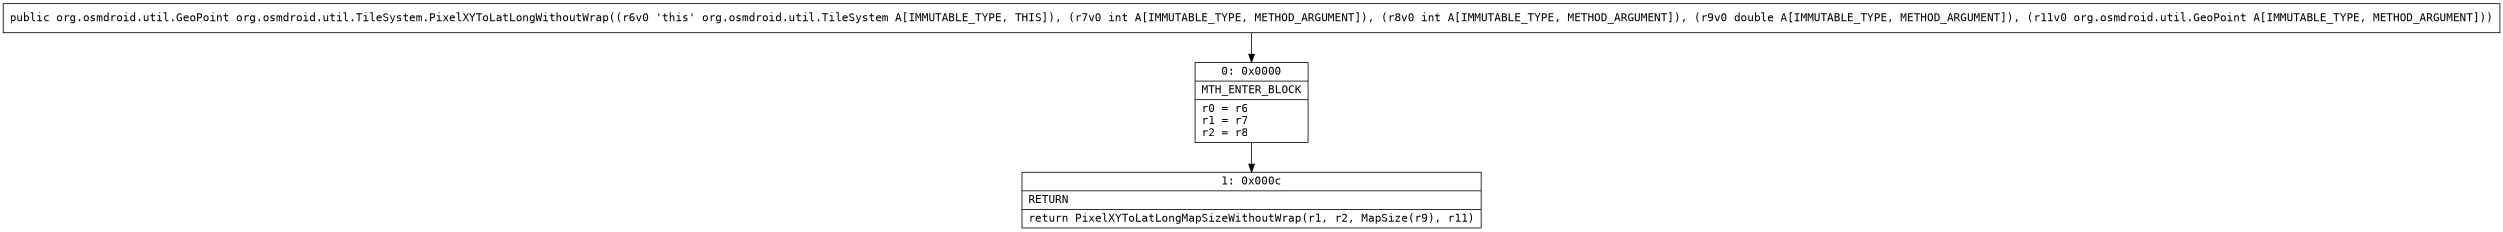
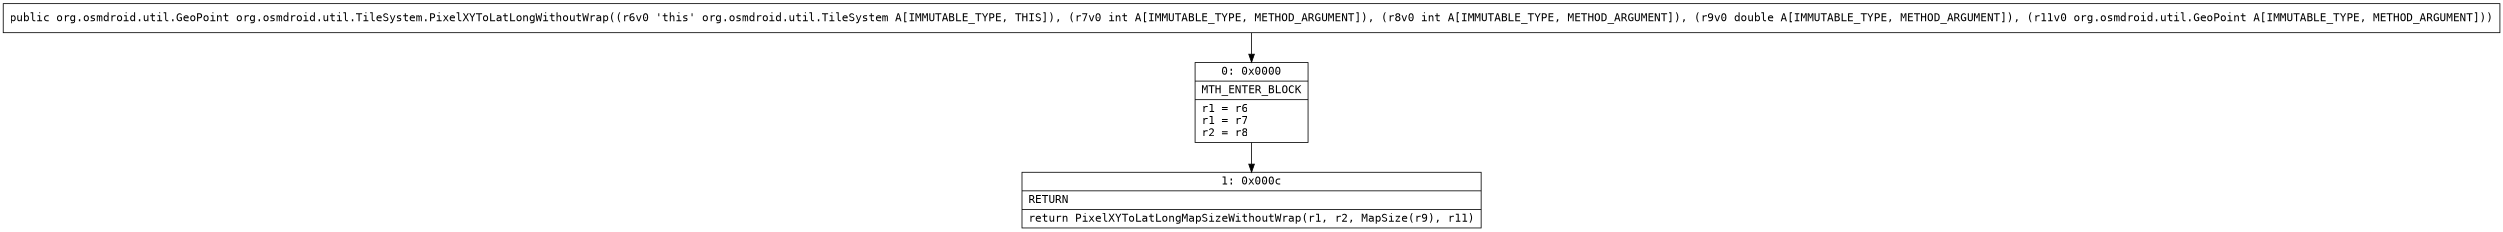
node "0: 0x0000": text "r0 = r6" -> "r1 = r6"
